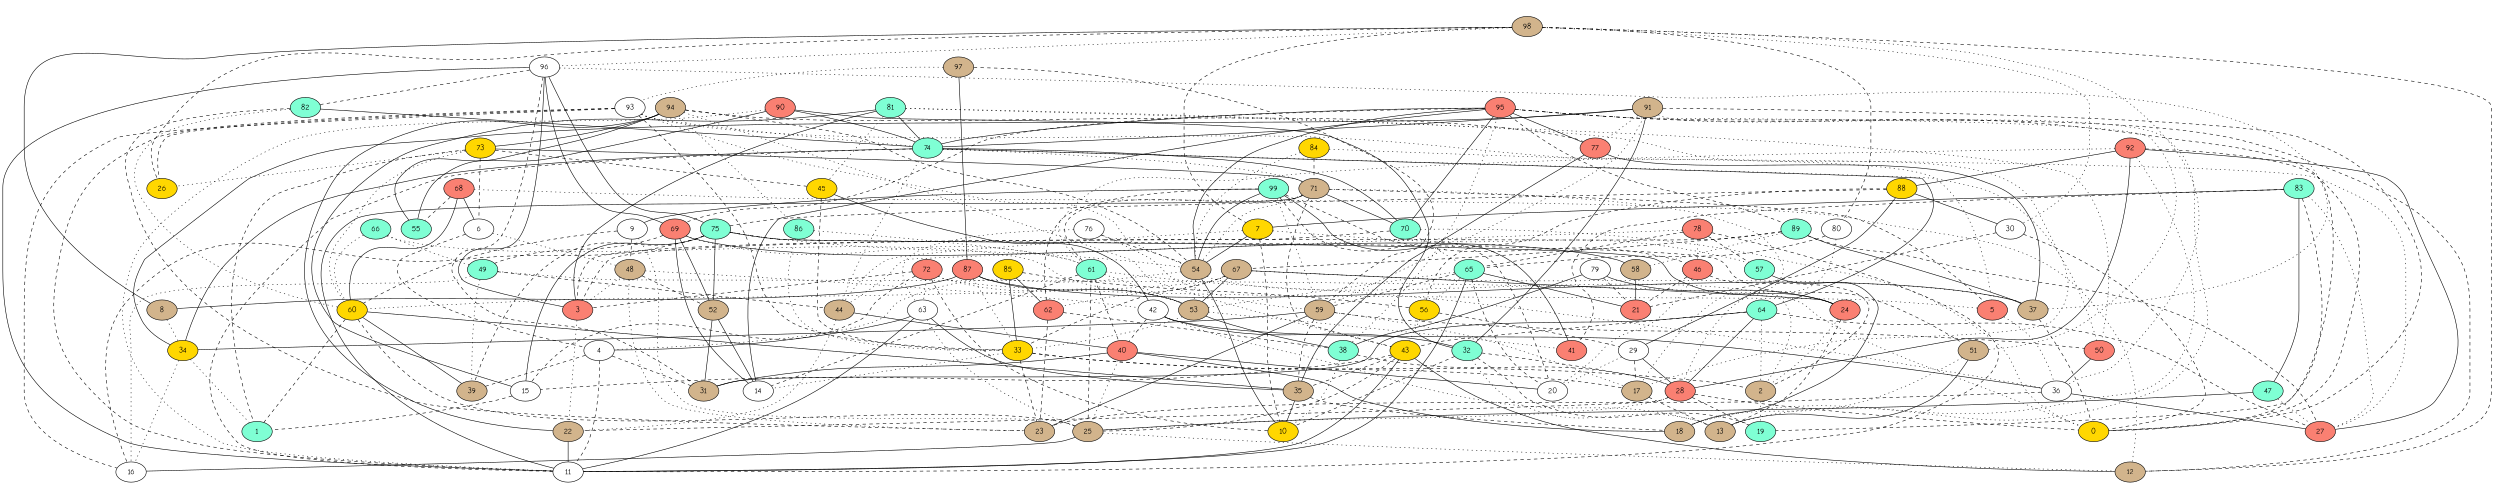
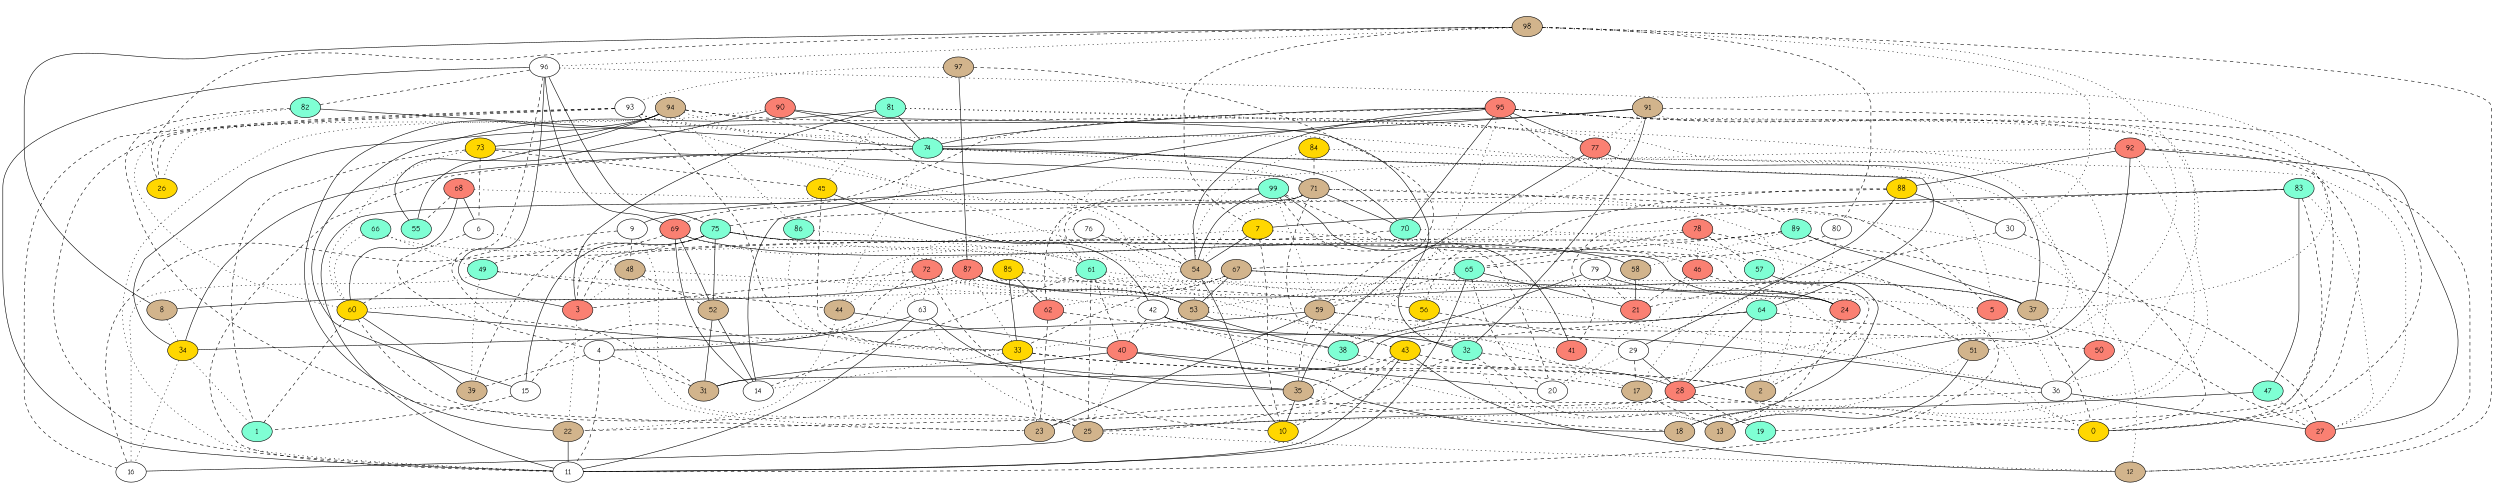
edge "73" -- "26": now "94" -- "26"
edge "43" -- "15": now "43" -- "2"
